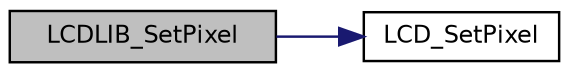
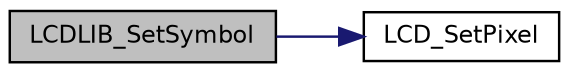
node "LCDLIB_SetPixel": label "LCDLIB_SetPixel" -> "LCDLIB_SetSymbol"
